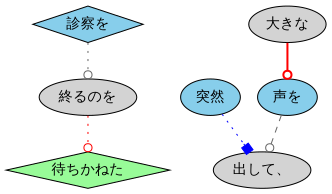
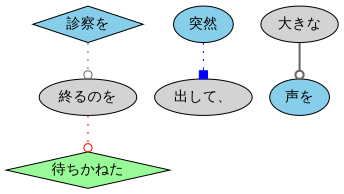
edge "大きな" -> "声を": color red -> gray40
edge "声を" -> "出して、": removed
